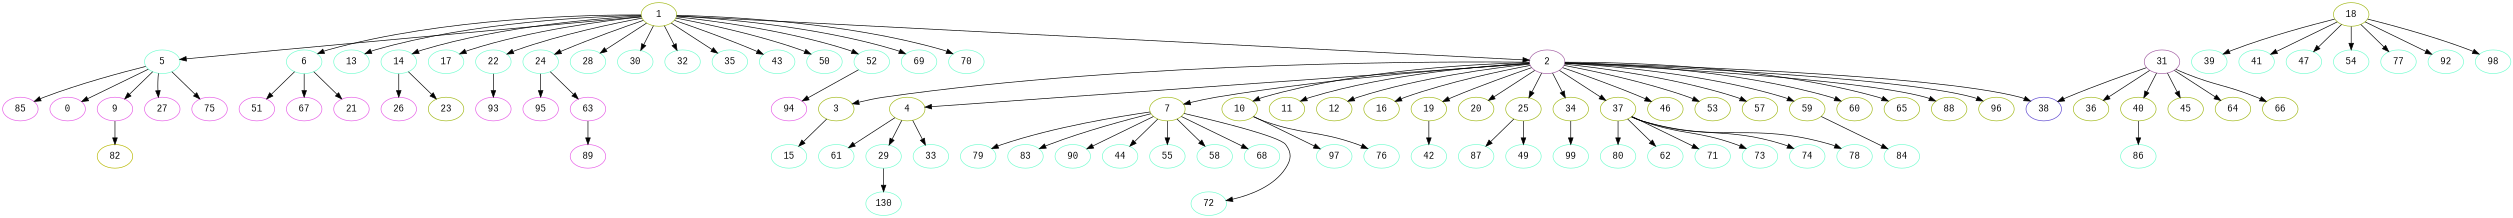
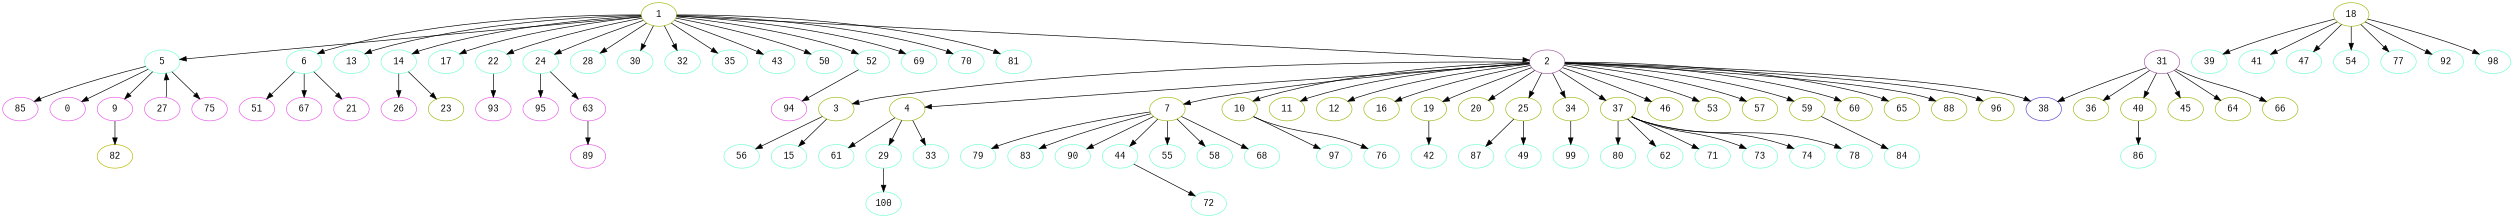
node "81": added
edge "5" -> "27": reversed
edge "7" -> "72": now "44" -> "72"
node "56": added
node "130": label "130" -> "100"
